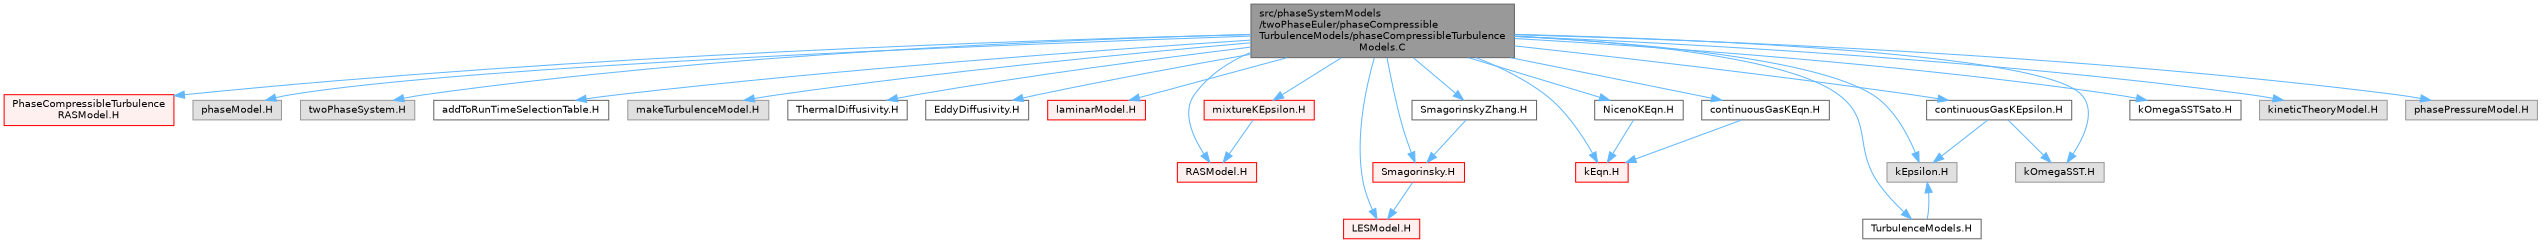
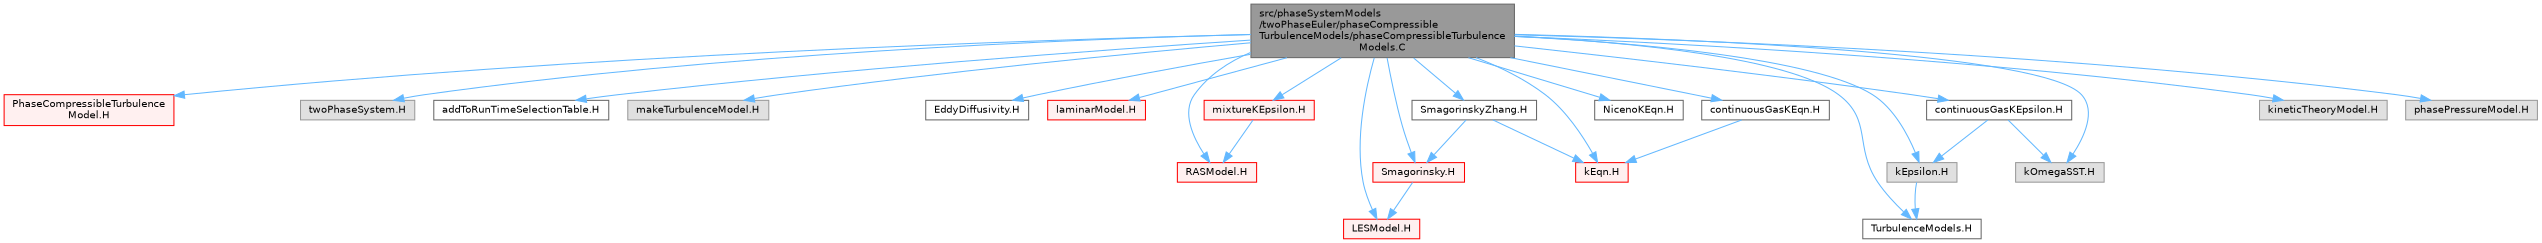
node "PhaseCompressibleTurbulence RASModel.H": label "PhaseCompressibleTurbulence RASModel.H" -> "PhaseCompressibleTurbulence Model.H"
node "phaseModel.H": removed
node "ThermalDiffusivity.H": removed
node "kOmegaSSTSato.H": removed
edge "NicenoKEqn.H" -> "kEqn.H": now "SmagorinskyZhang.H" -> "kEqn.H"
edge "TurbulenceModels.H" -> "kEpsilon.H": reversed
